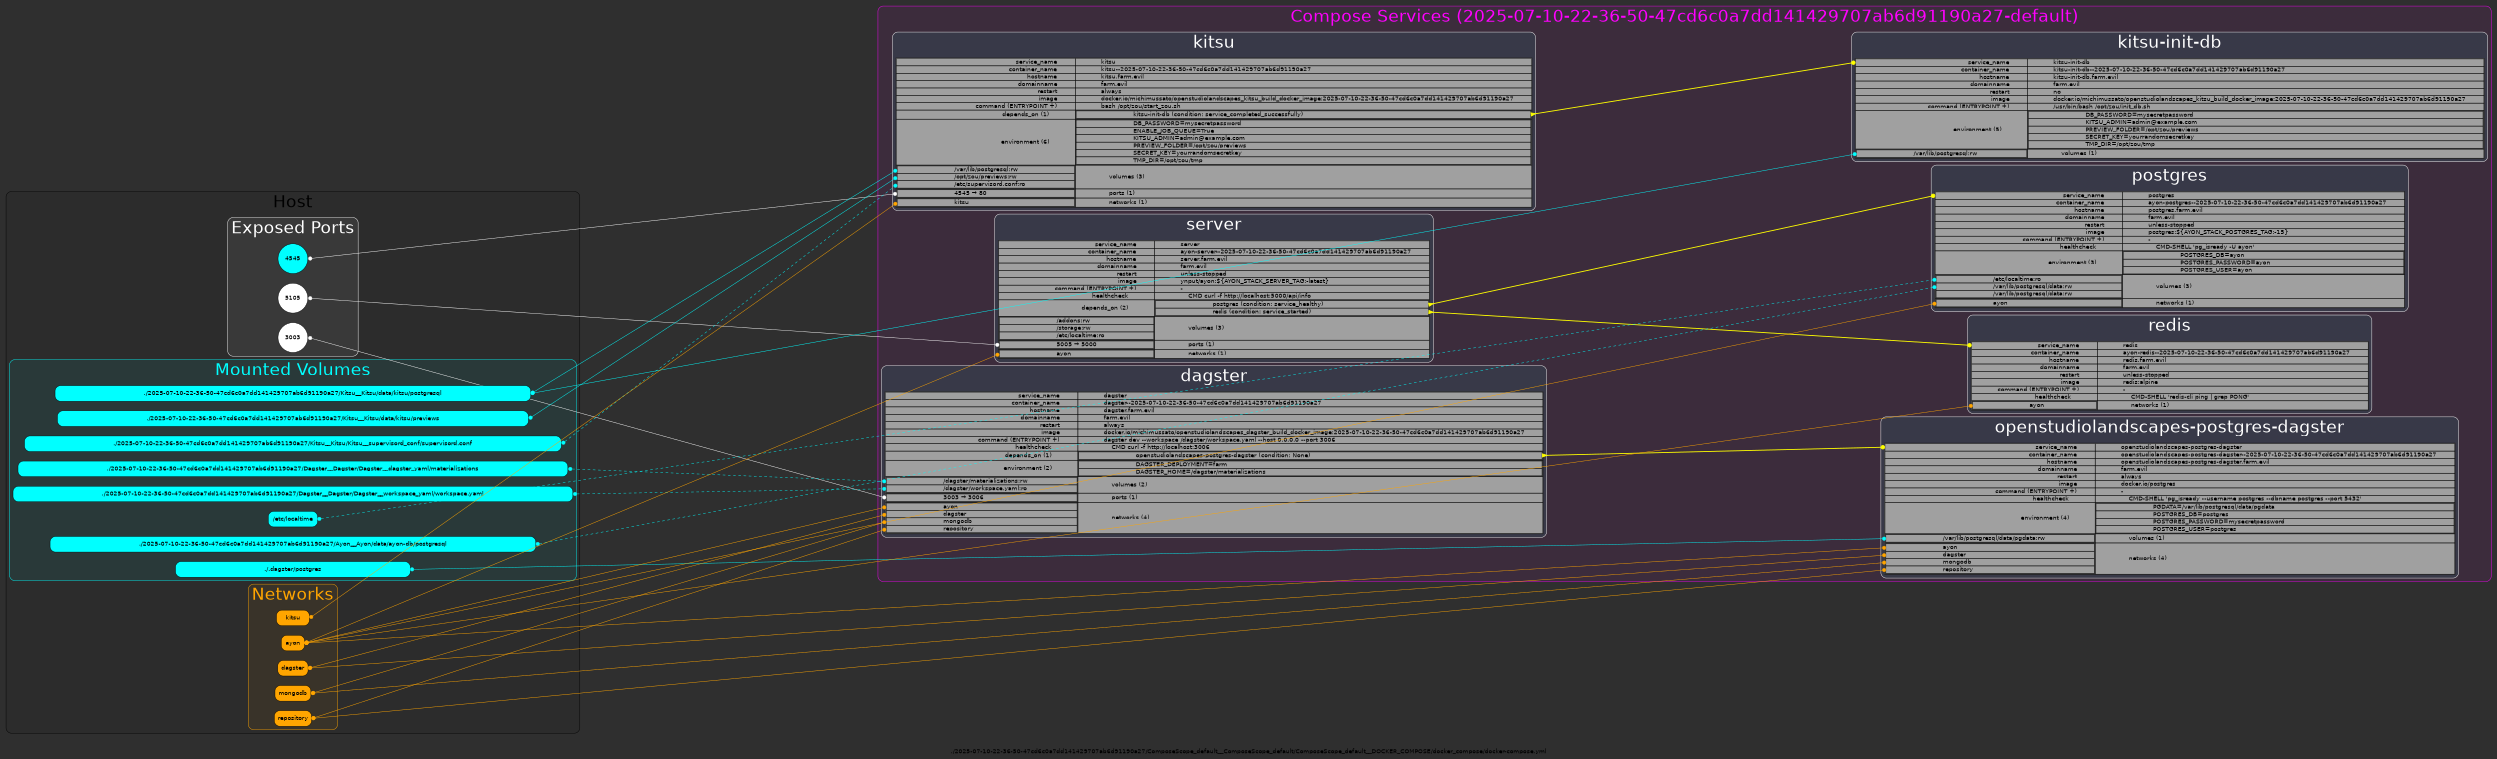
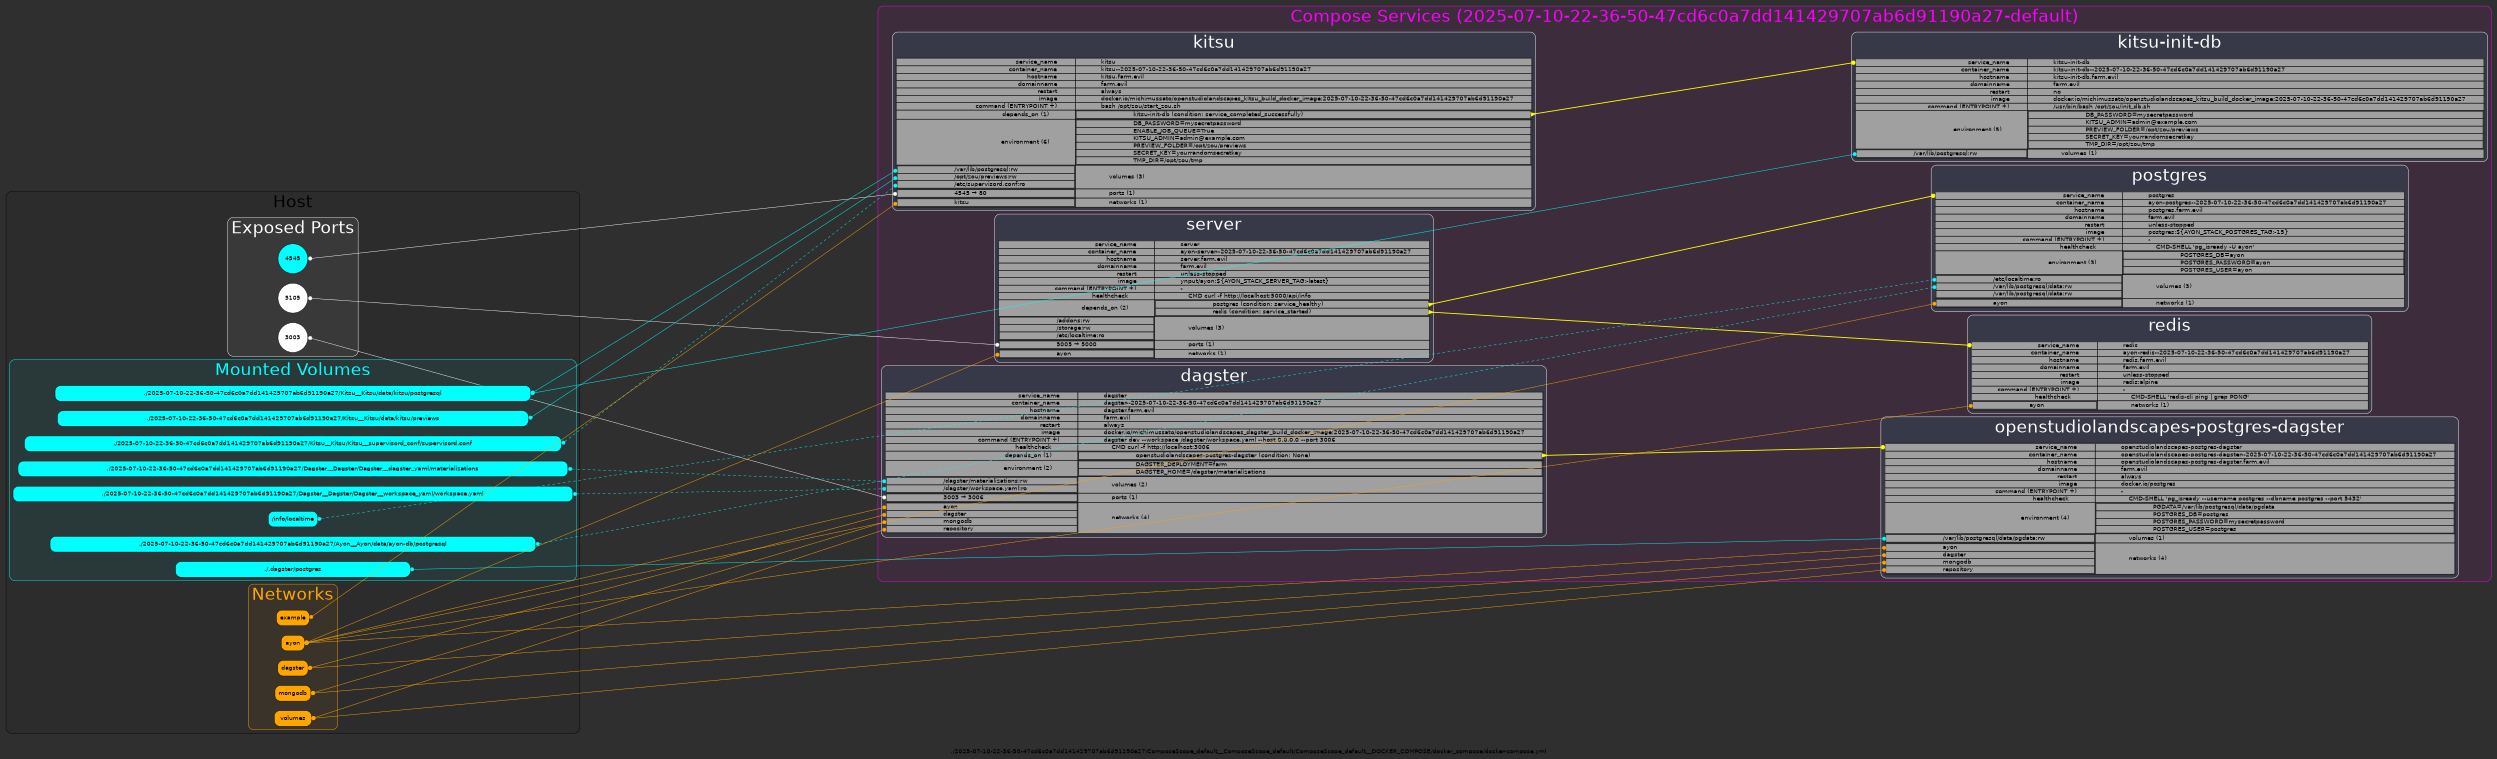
node "/etc/localtime": label "/etc/localtime" -> "/info/localtime"
node "kitsu": label "kitsu" -> "example"
node "repository": label "repository" -> "volumes"
